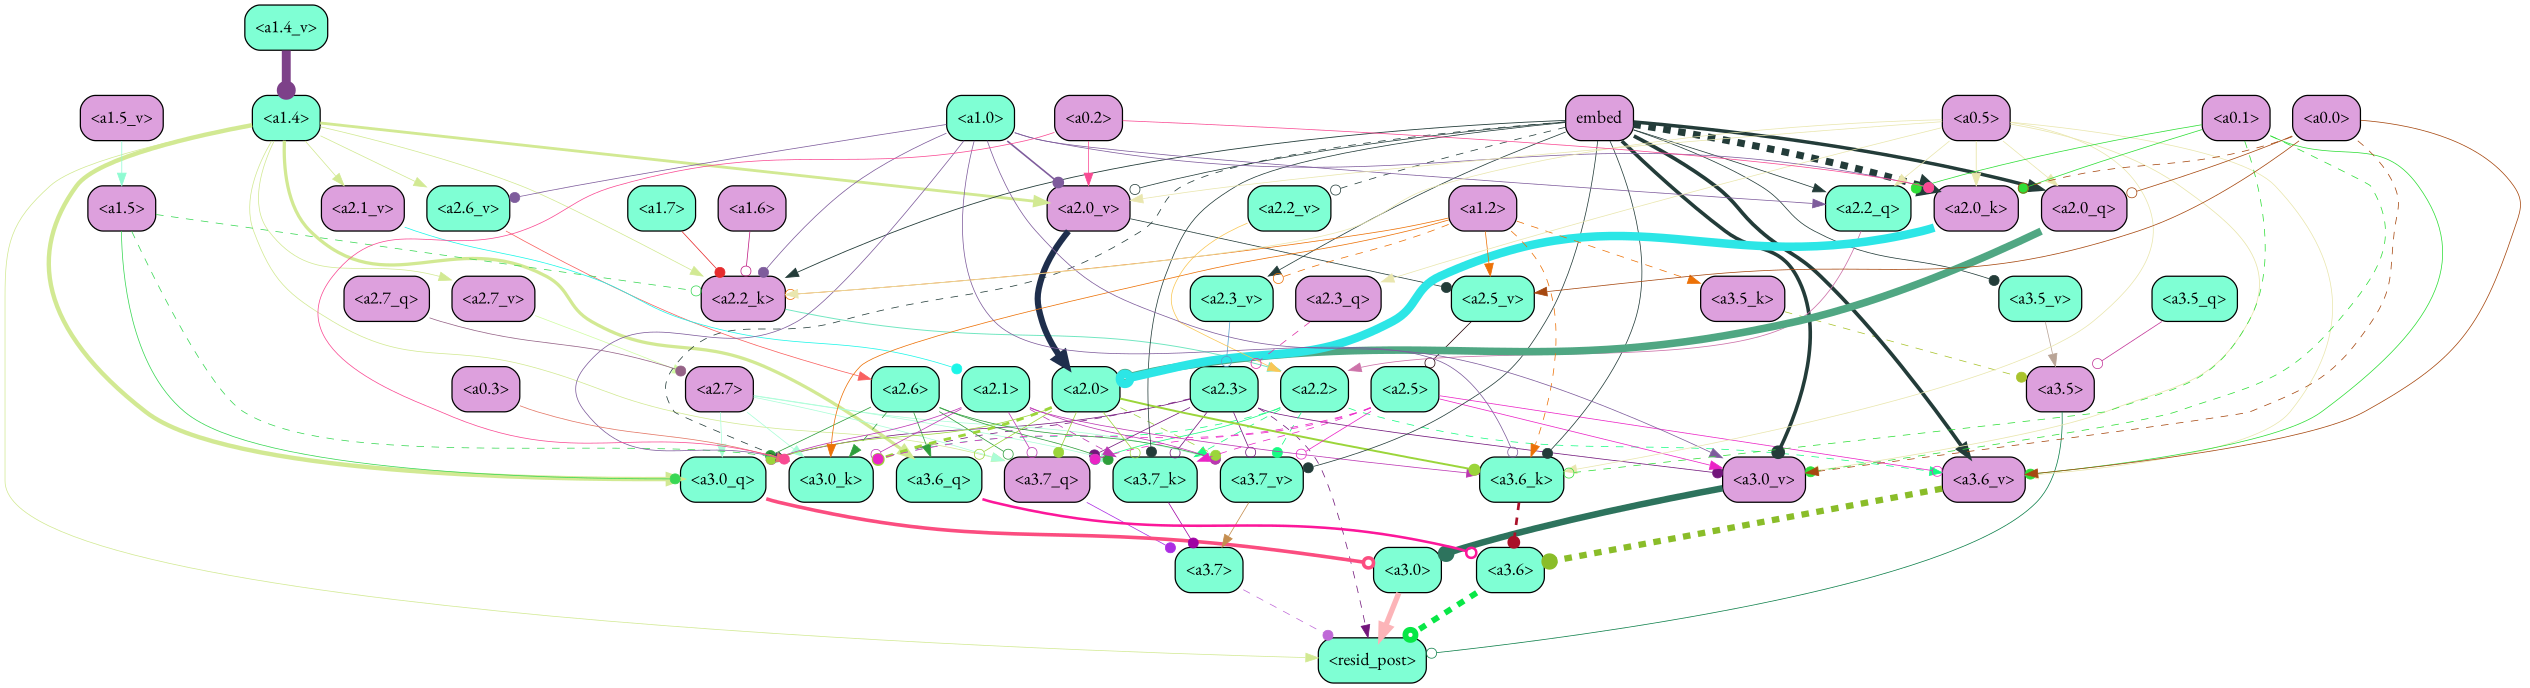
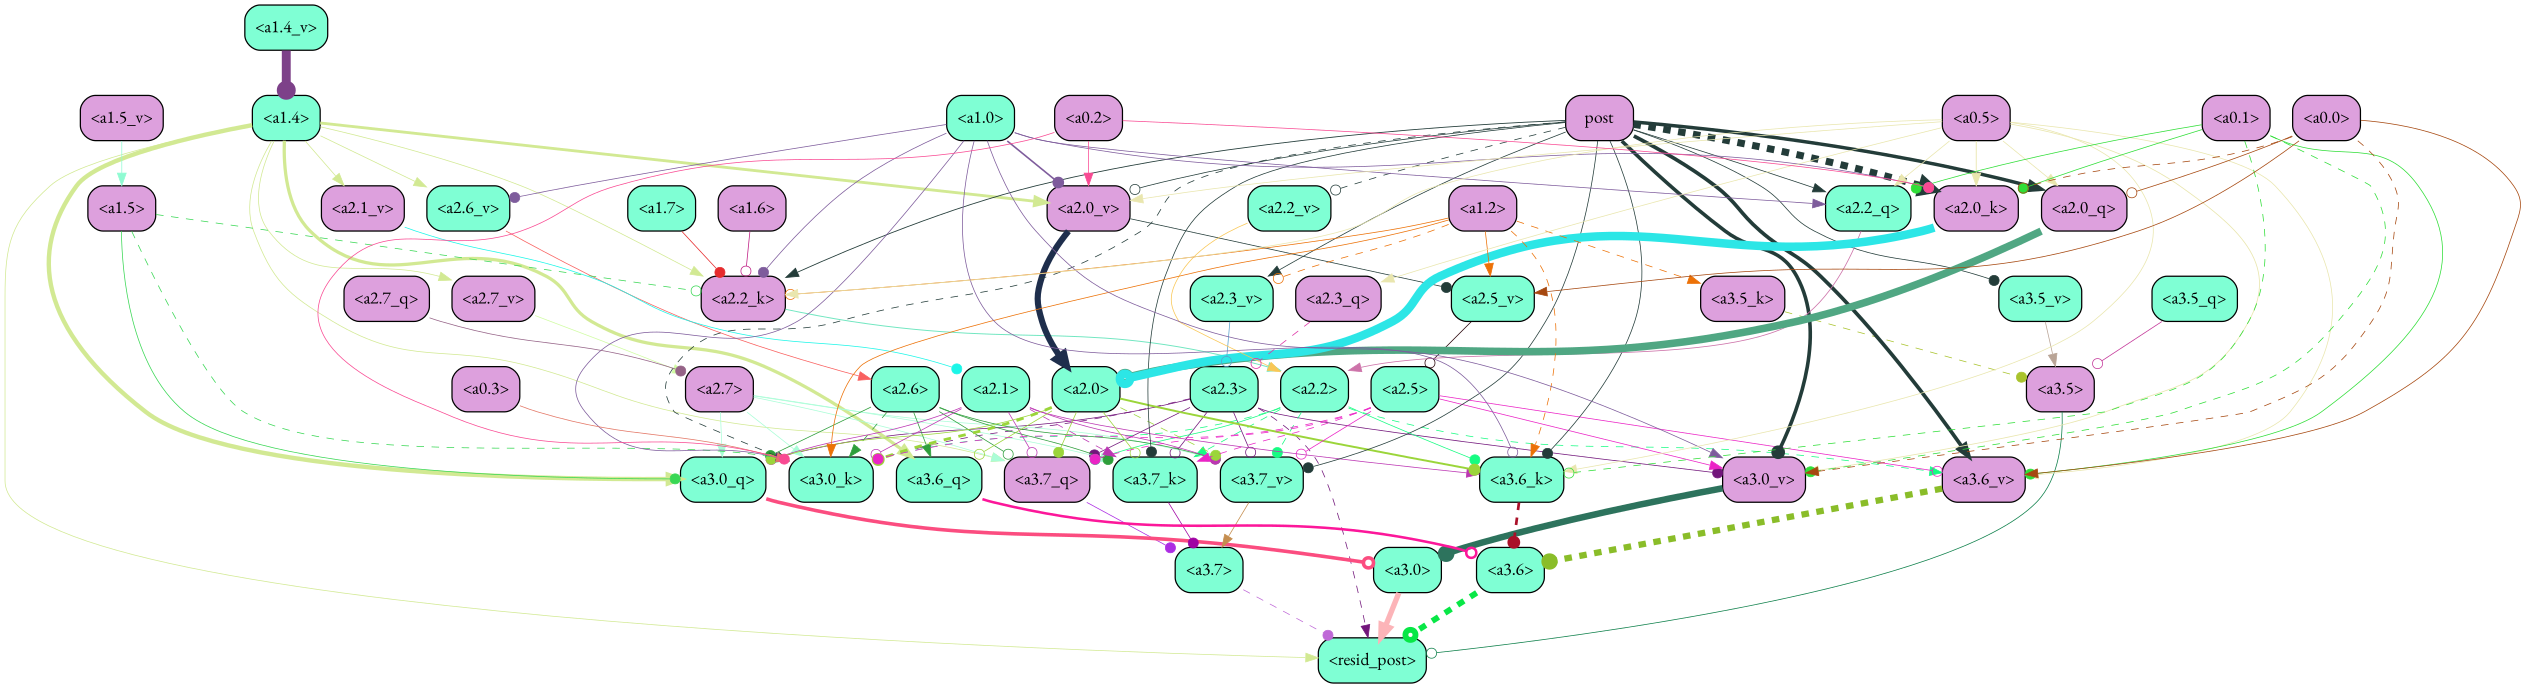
node "embed": label "embed" -> "post"
edge "<a2.2>" -> "<a3.6_k>": added
